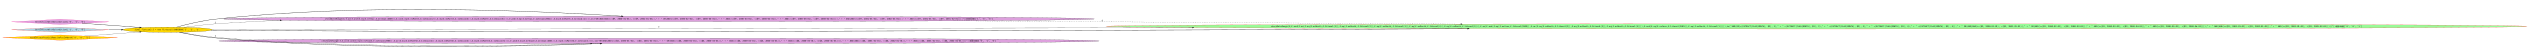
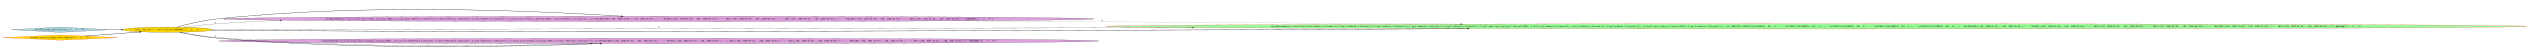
node "testExtractWithOrCondition1['0', '1', '0']": removed
node "testExtractWithOrCondition1['1', '0', '0']": color red -> black
edge "testExtractPartialRewriteForInMonth['0', '0', '1']" -> "final Fixture2 f = new Fixture2()@@@3@@@['1', '1', '1']": style solid -> bold
